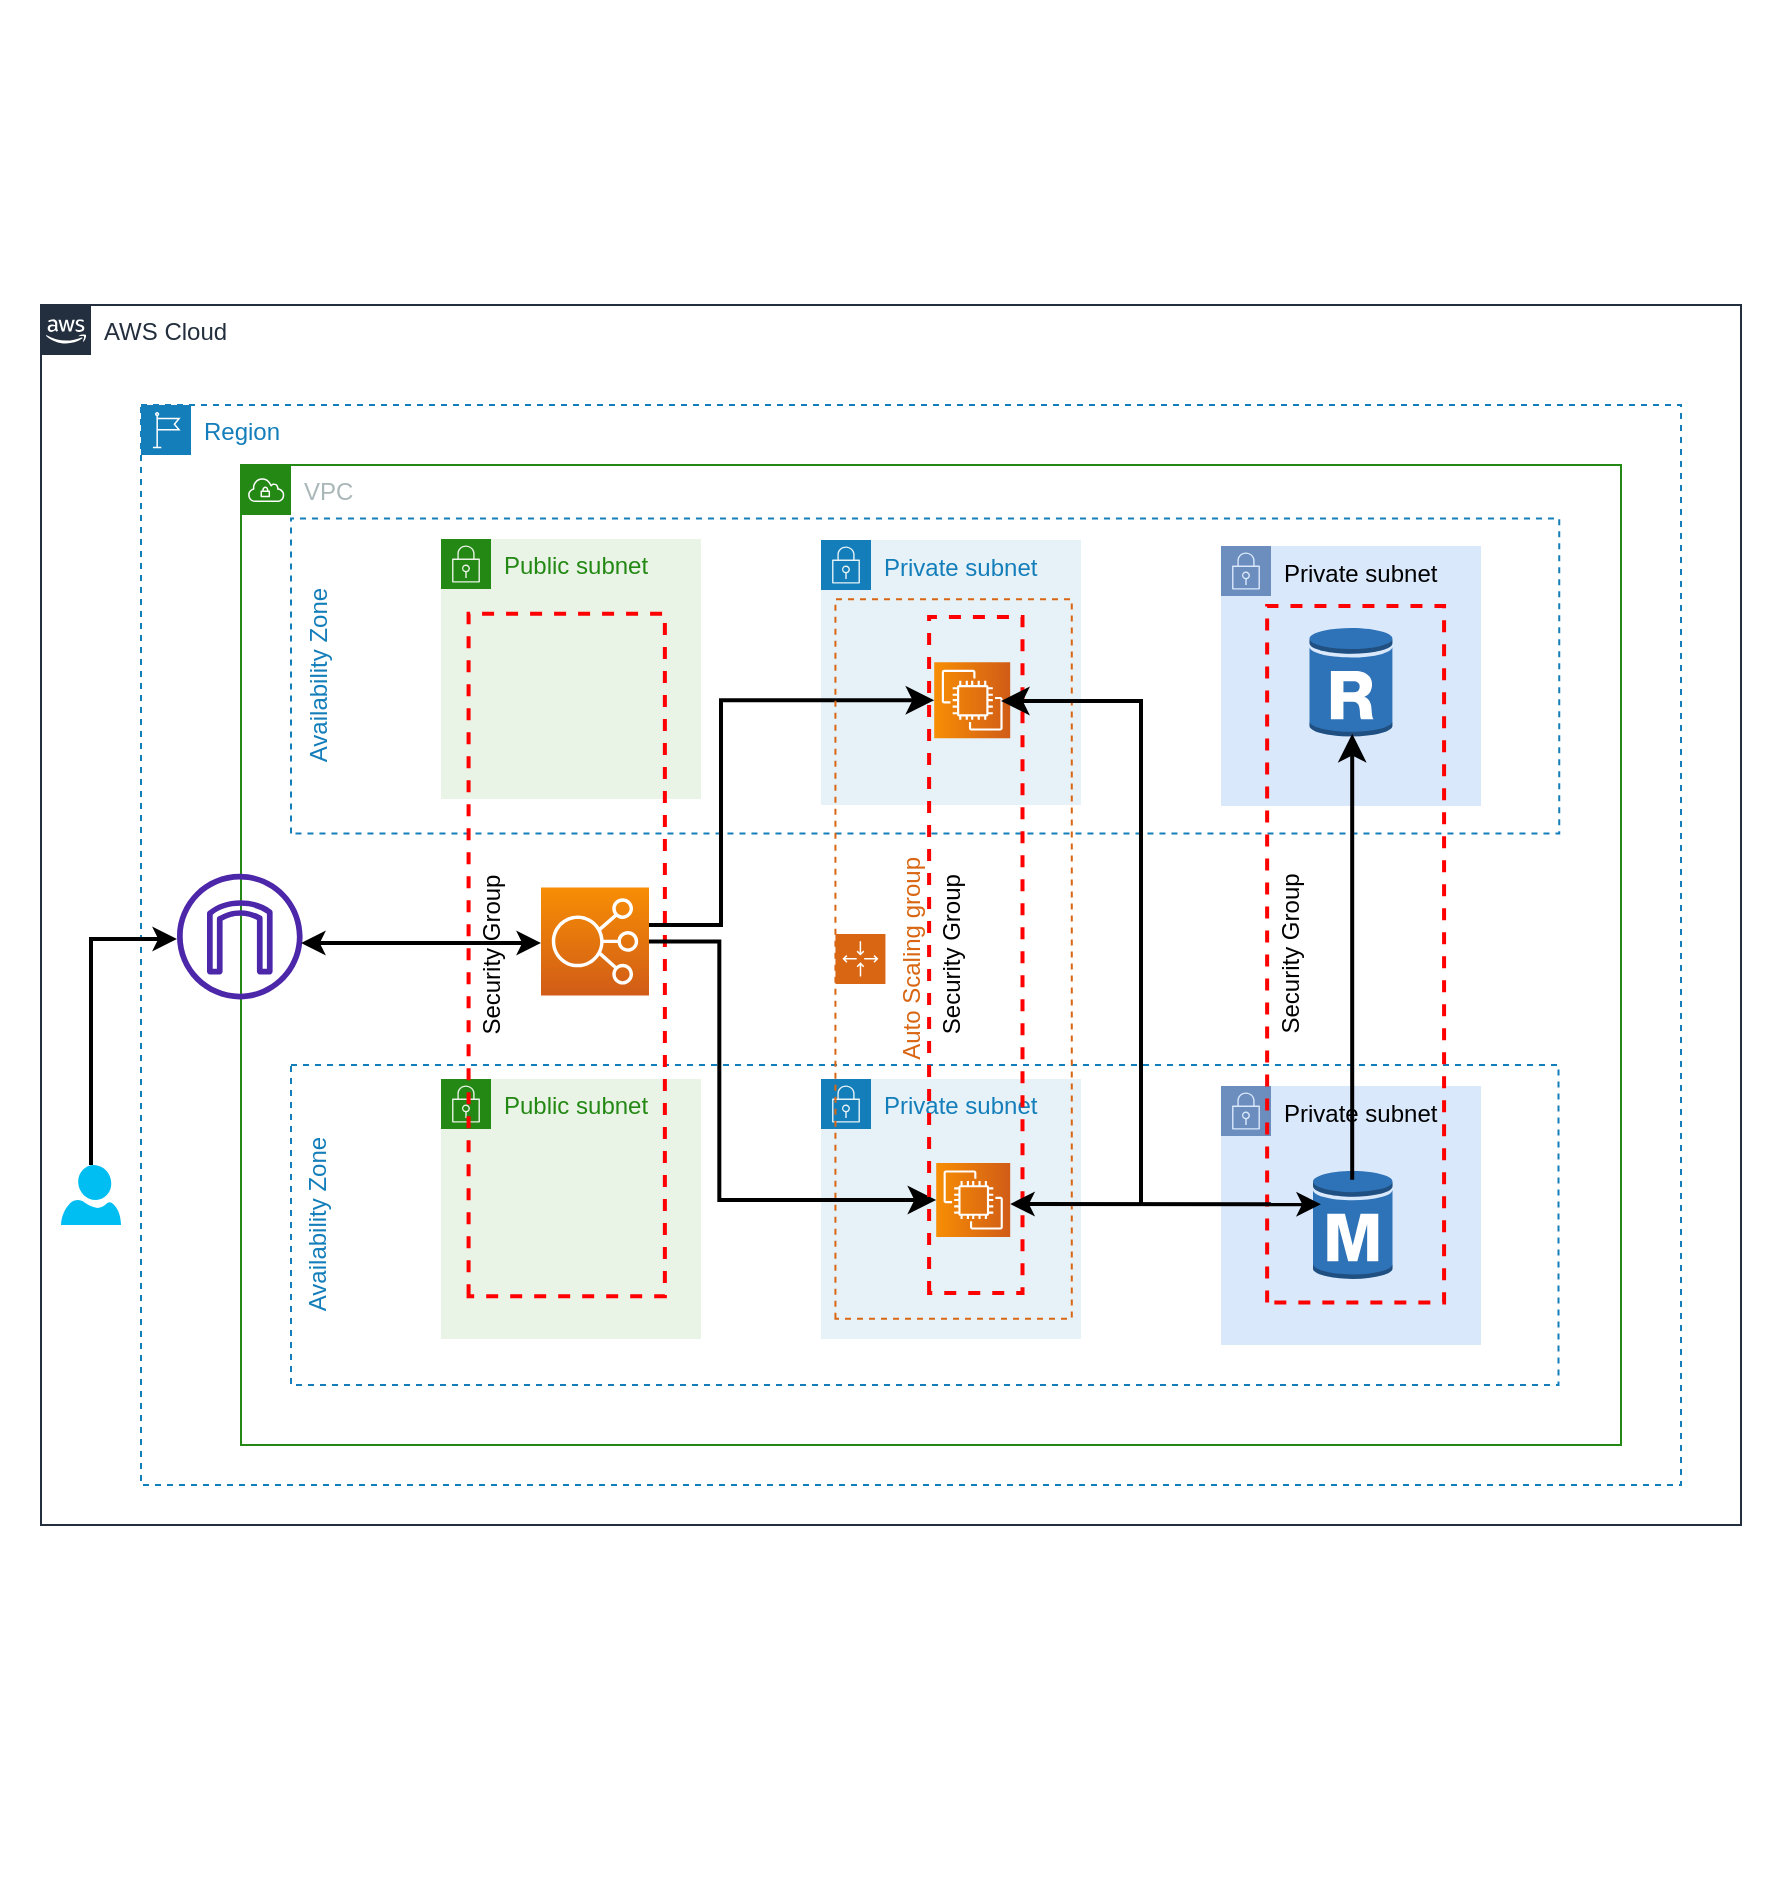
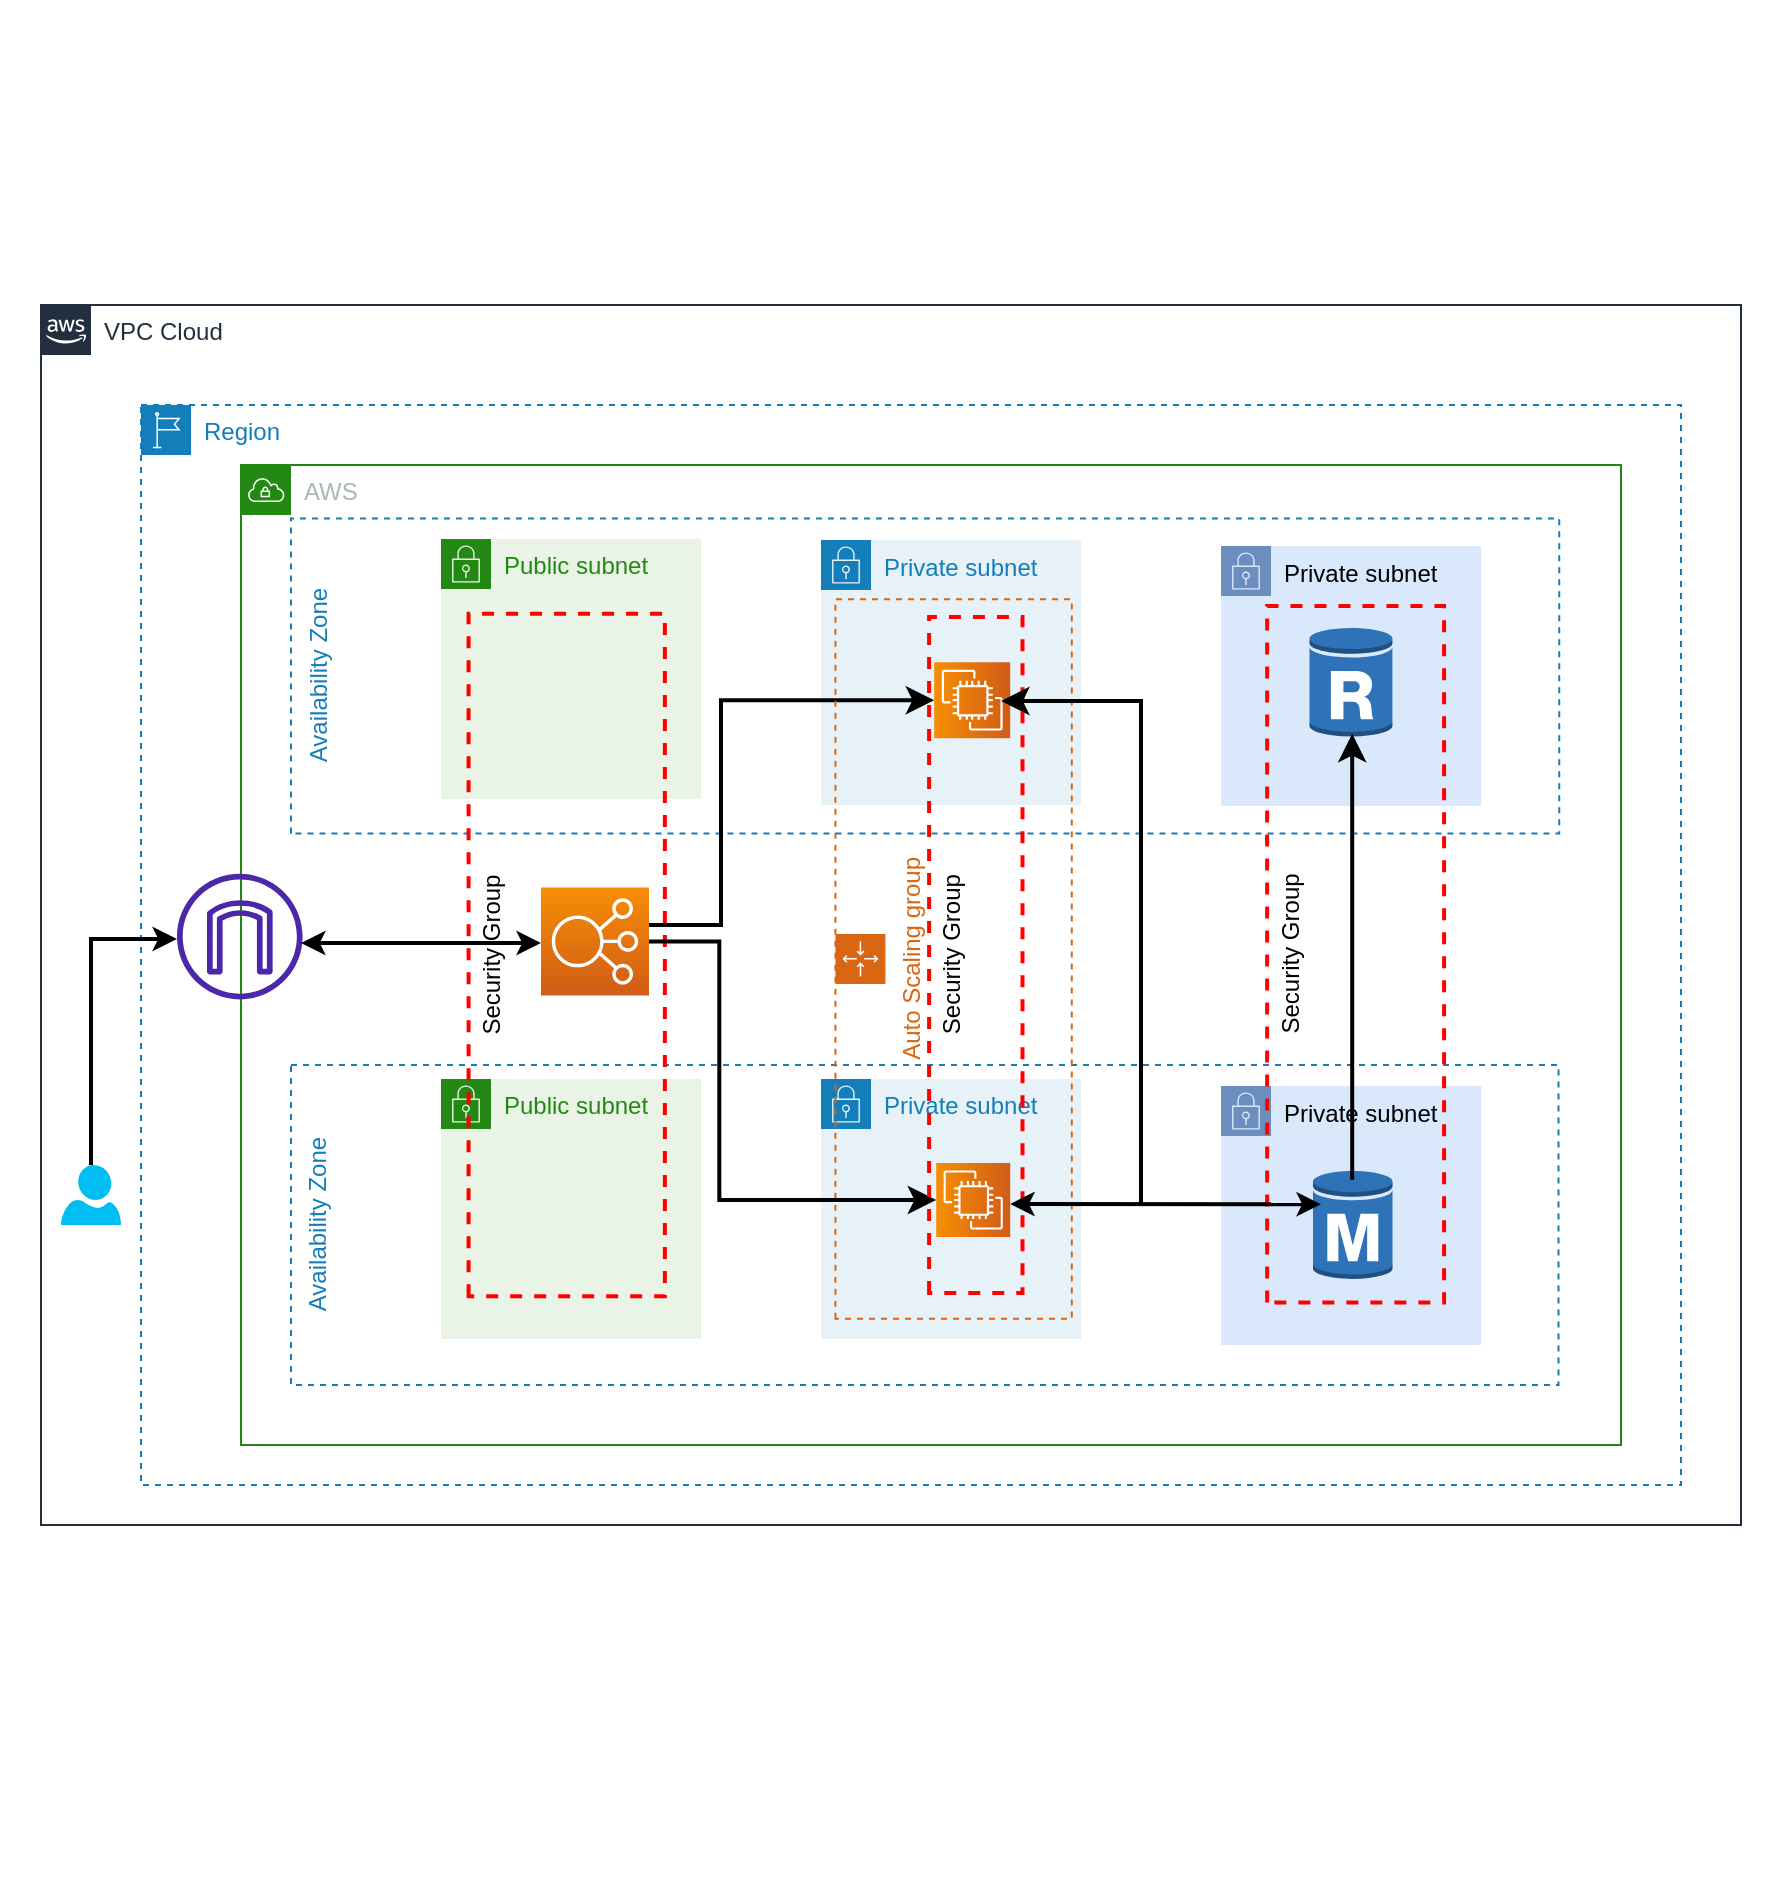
node "AWS Cloud": label "AWS Cloud" -> "VPC Cloud"
node "VPC": label "VPC" -> "AWS"
